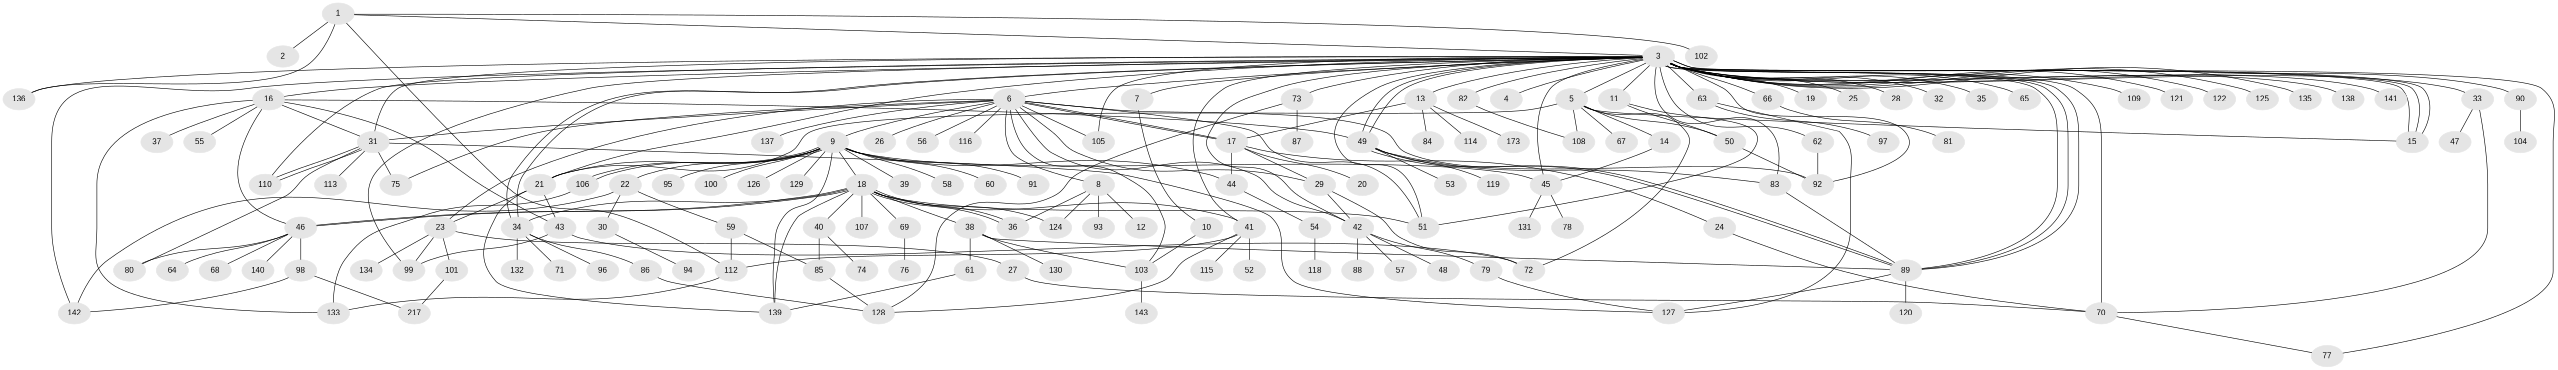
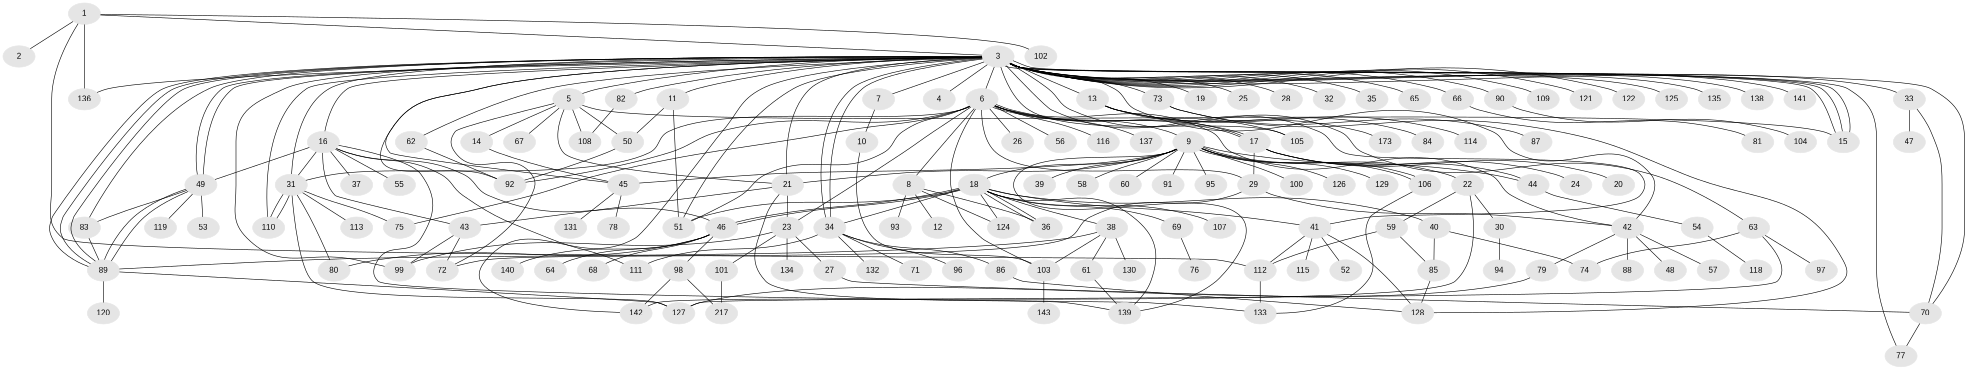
edge "63" -- "74": added
node "111": added
edge "24" -- "70": removed
